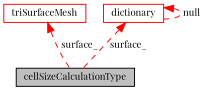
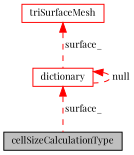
edge "cellSizeCalculationType" -> "triSurfaceMesh": now "dictionary" -> "triSurfaceMesh"
